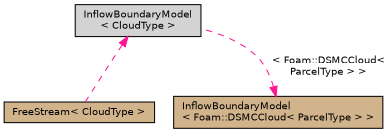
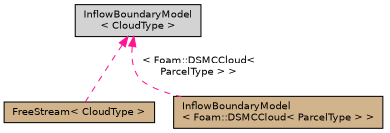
edge "InflowBoundaryModel < CloudType >" -> "InflowBoundaryModel < Foam::DSMCCloud< ParcelType > >": reversed
